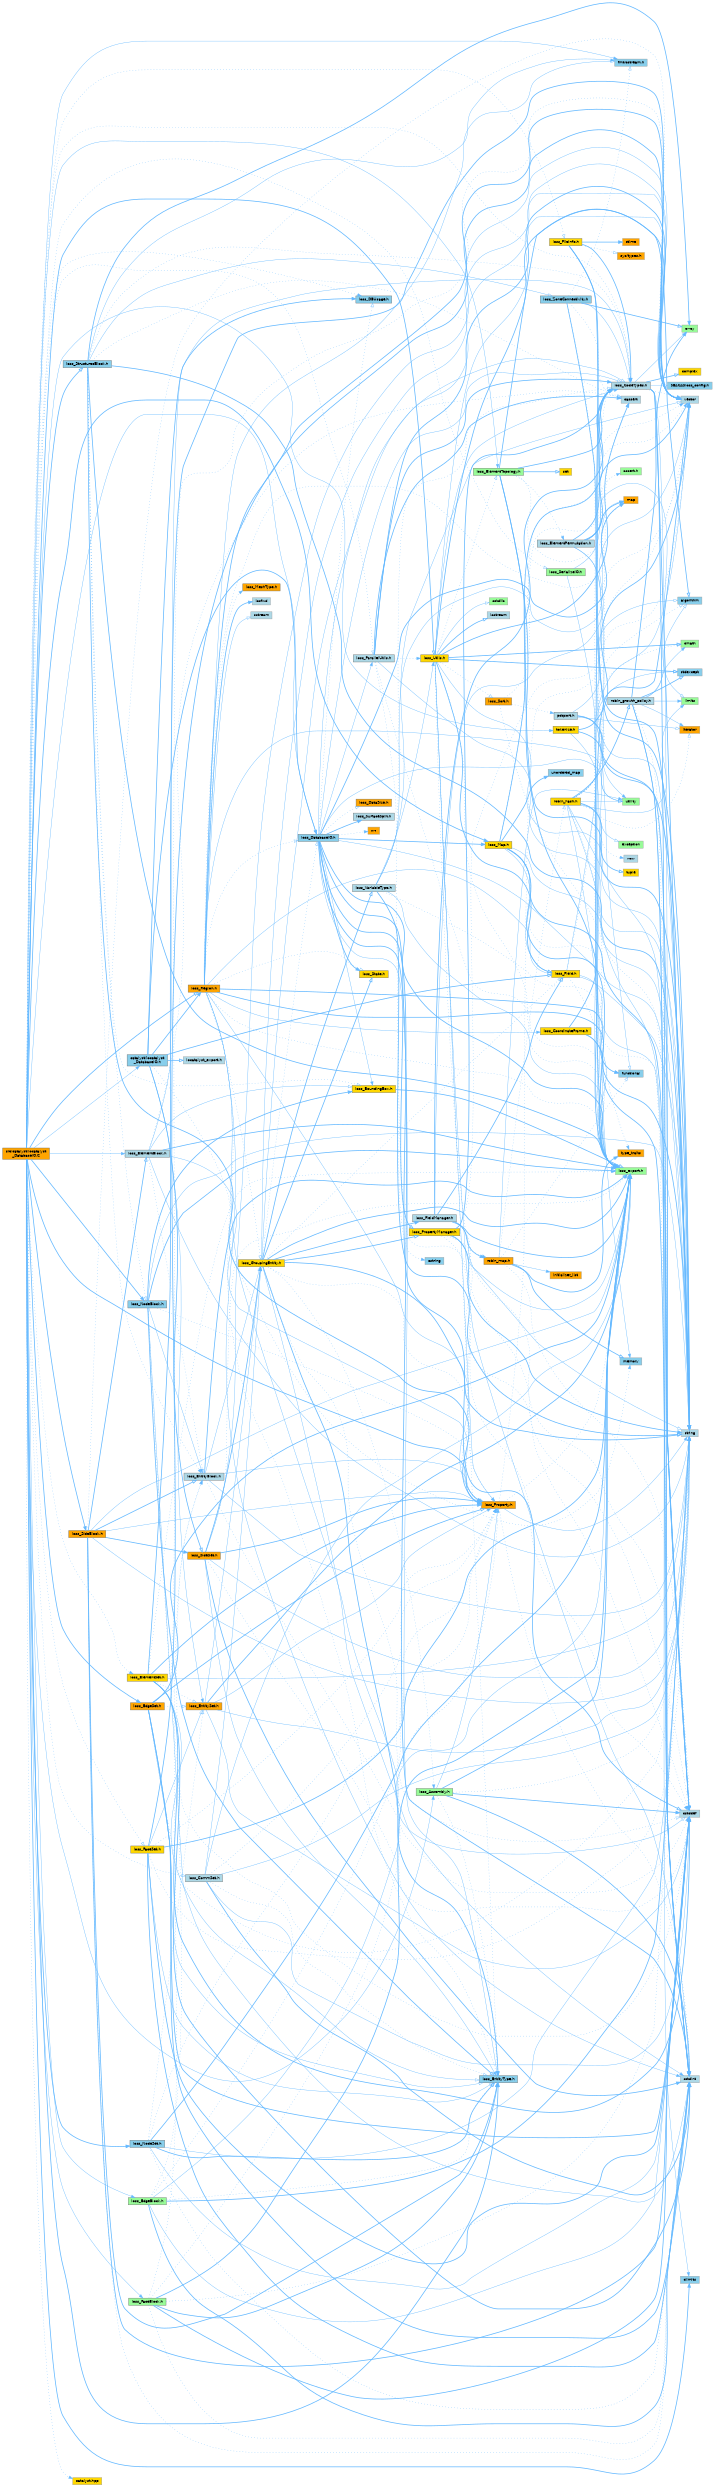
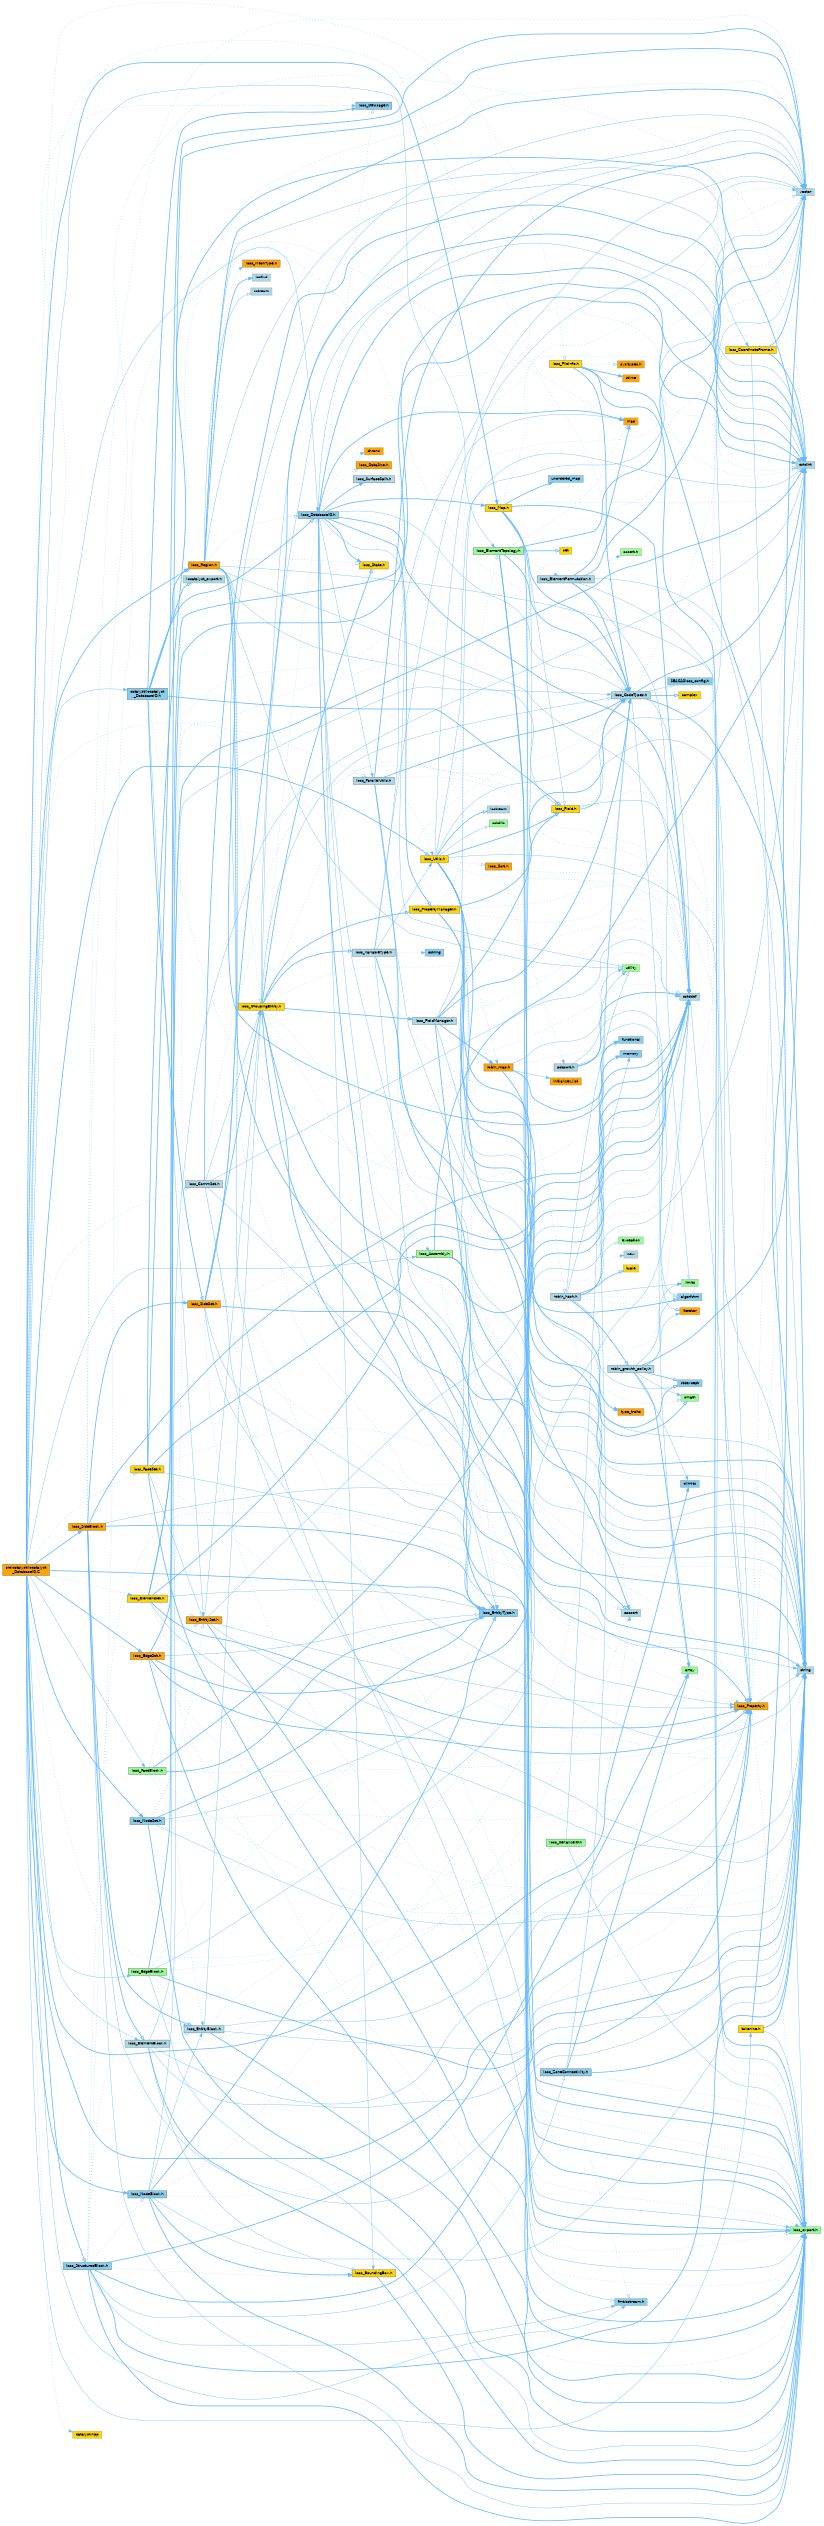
node "robin_hash.h": fillcolor gold -> lightblue
node "src": label "src" -> "chrono"
edge "Ioss_Assembly.h" -> "Ioss_Property.h": now "cstddef" -> "Ioss_Property.h"
edge "Ioss_FaceBlock.h" -> "ioss_export.h": removed
